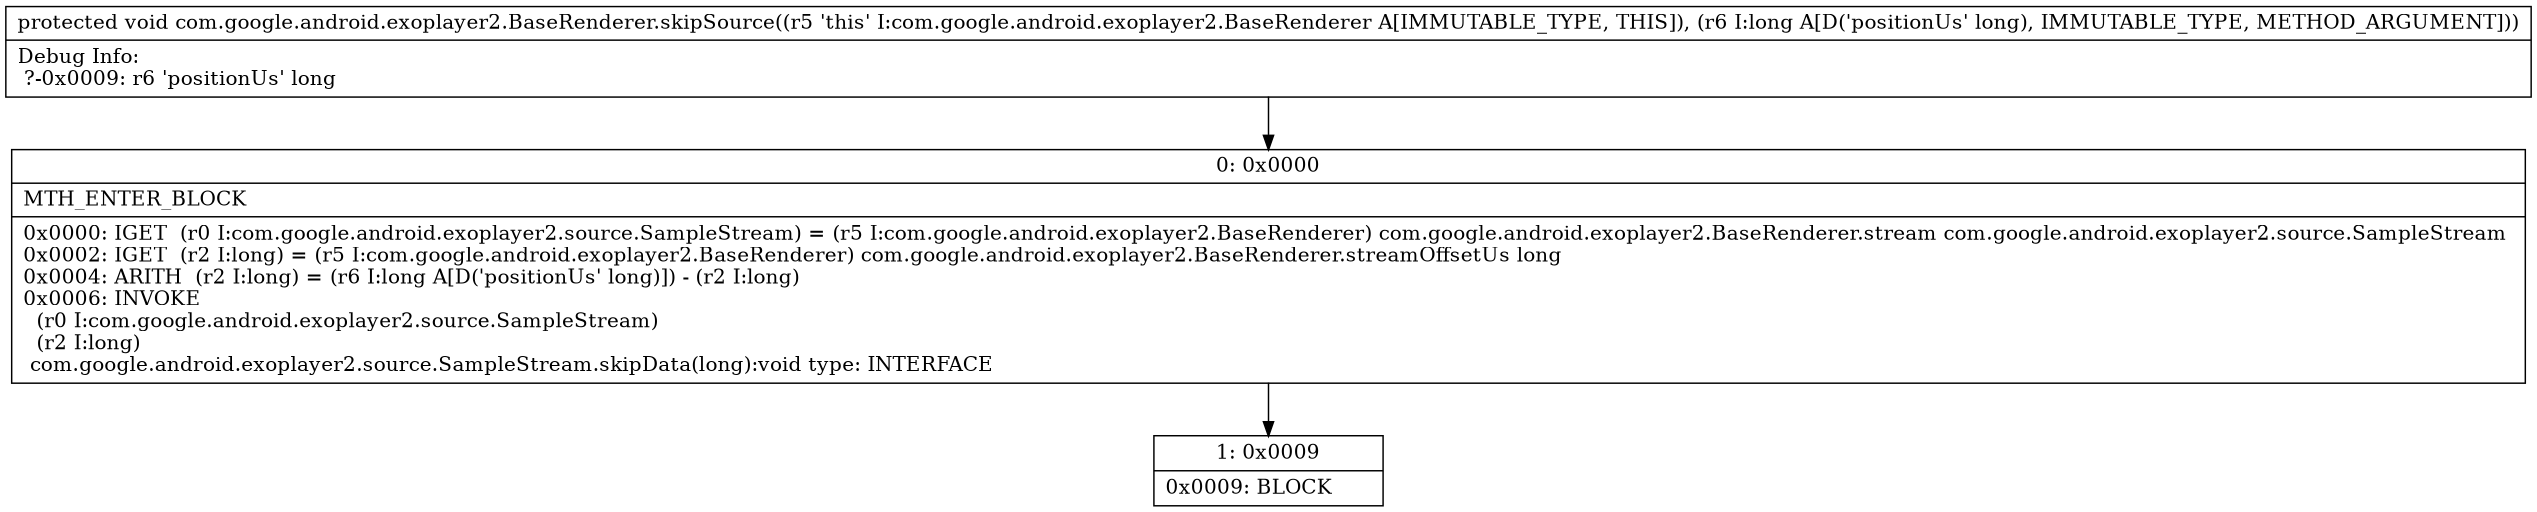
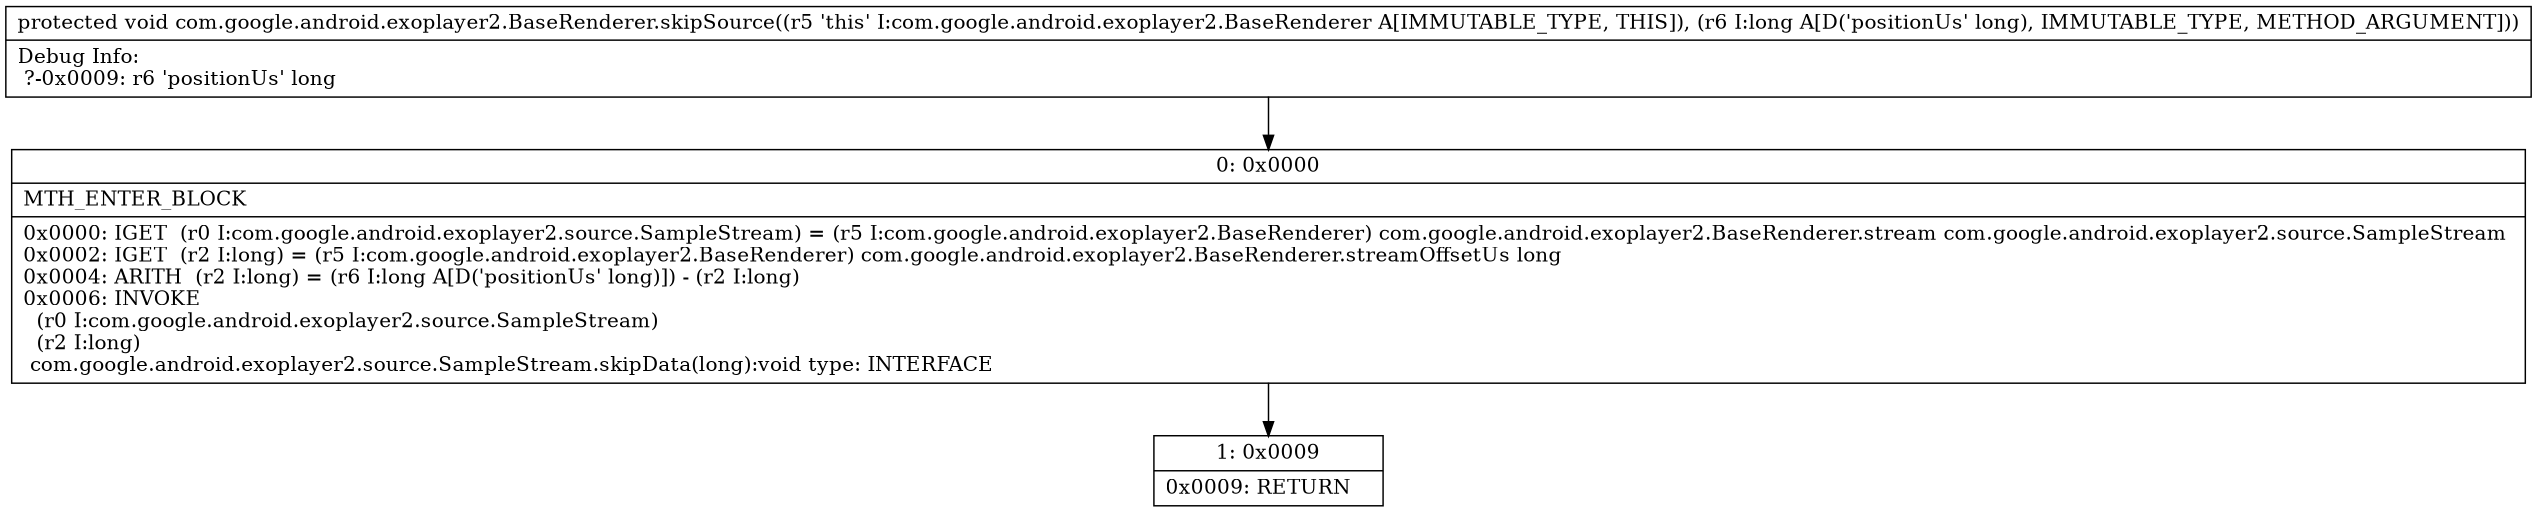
node "1: 0x0009": text "0x0009: BLOCK" -> "0x0009: RETURN"
